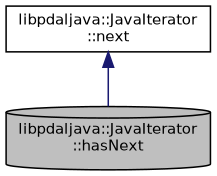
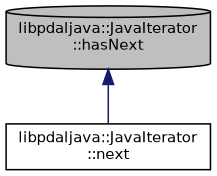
edge "libpdaljava::JavaIterator ::hasNext" -> "libpdaljava::JavaIterator ::next": reversed
